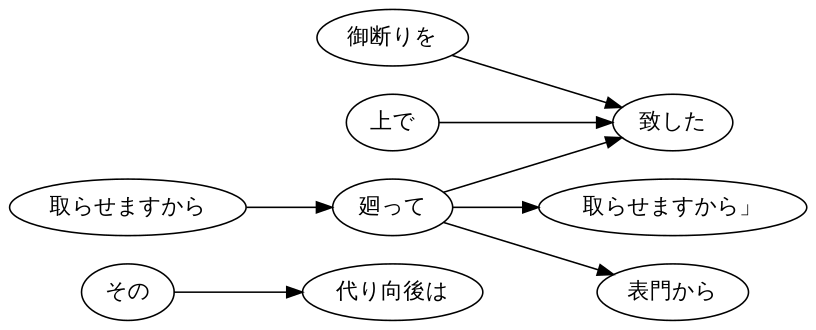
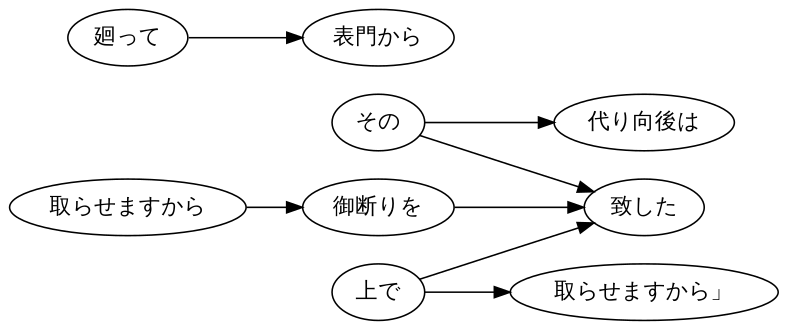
edge "廻って" -> "致した": now "その" -> "致した"
edge "取らせますから" -> "廻って": now "取らせますから" -> "御断りを"
edge "廻って" -> "取らせますから」": now "上で" -> "取らせますから」"
